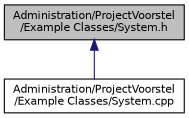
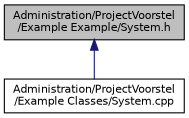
node "Administration/ProjectVoorstel /Example Classes/System.h": label "Administration/ProjectVoorstel /Example Classes/System.h" -> "Administration/ProjectVoorstel /Example Example/System.h"
